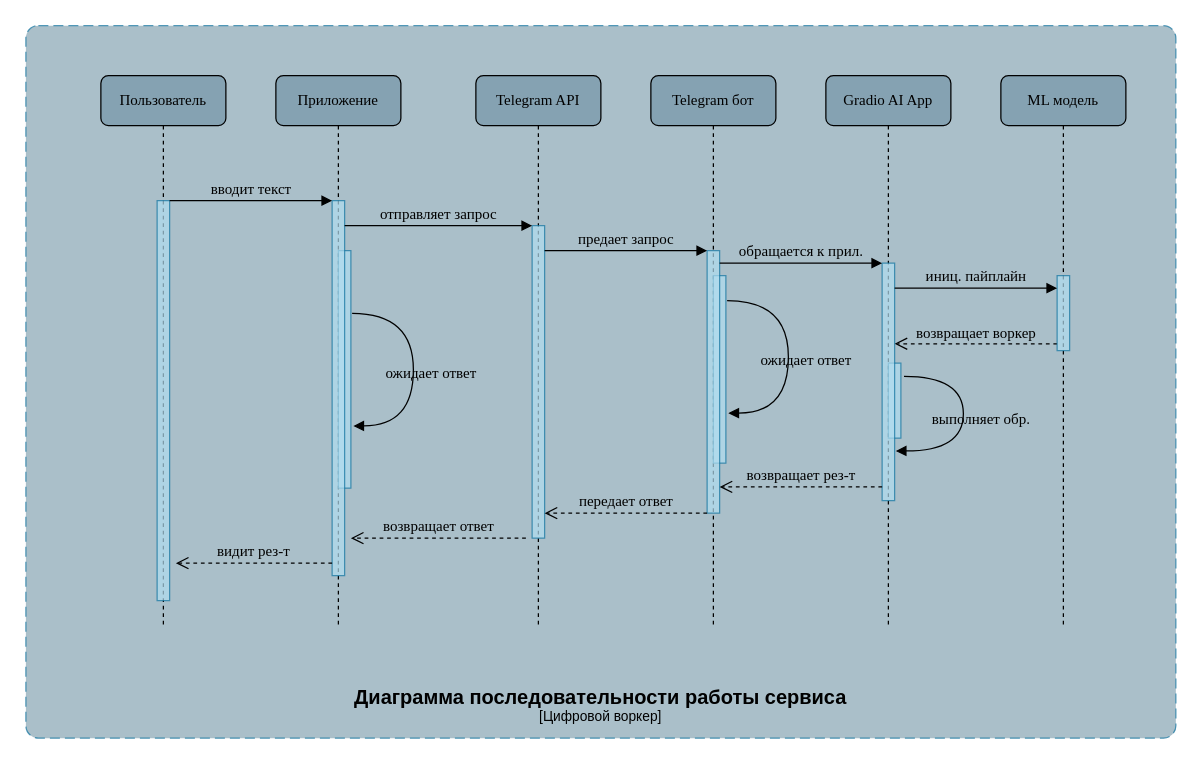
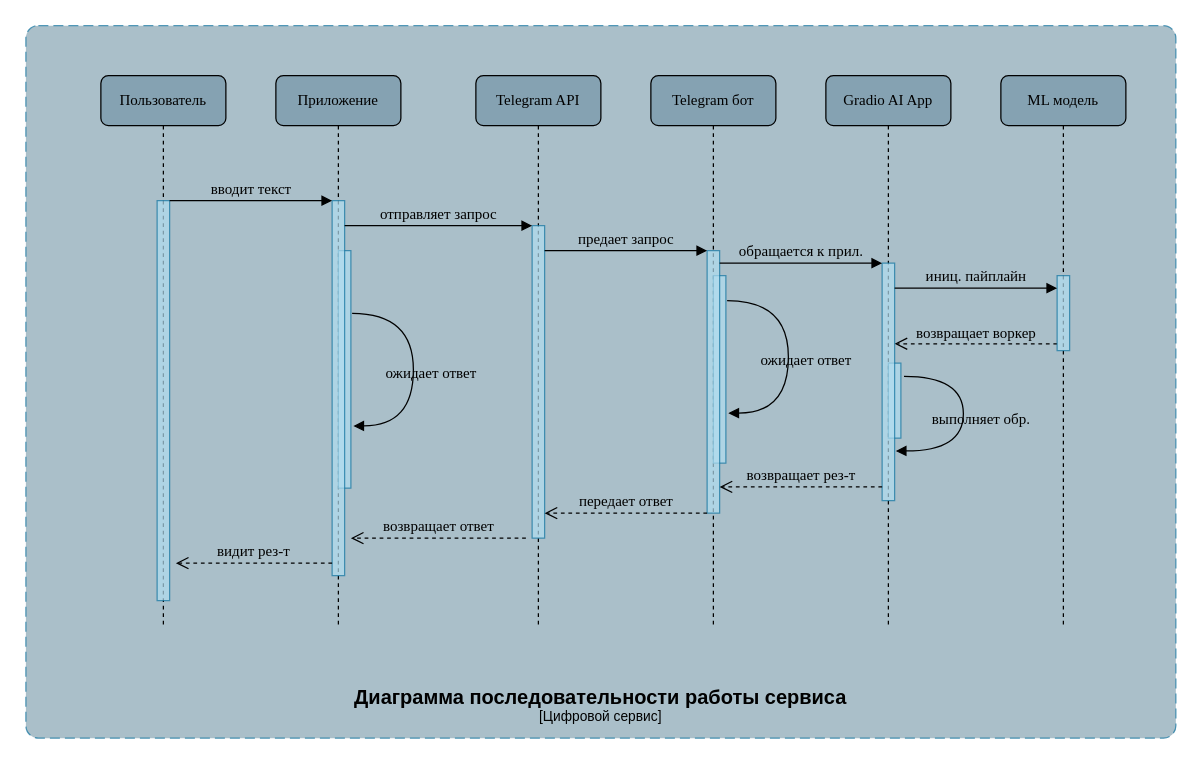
node "Диаграмма последовательности работы сервиса [Цифровой воркер]": label "Диаграмма последовательности работы сервиса [Цифровой воркер]" -> "Диаграмма последовательности работы сервиса [Цифровой сервис]"
